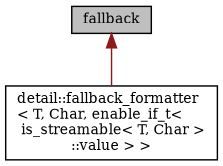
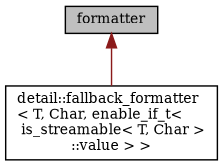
node "fallback": label "fallback" -> "formatter"
